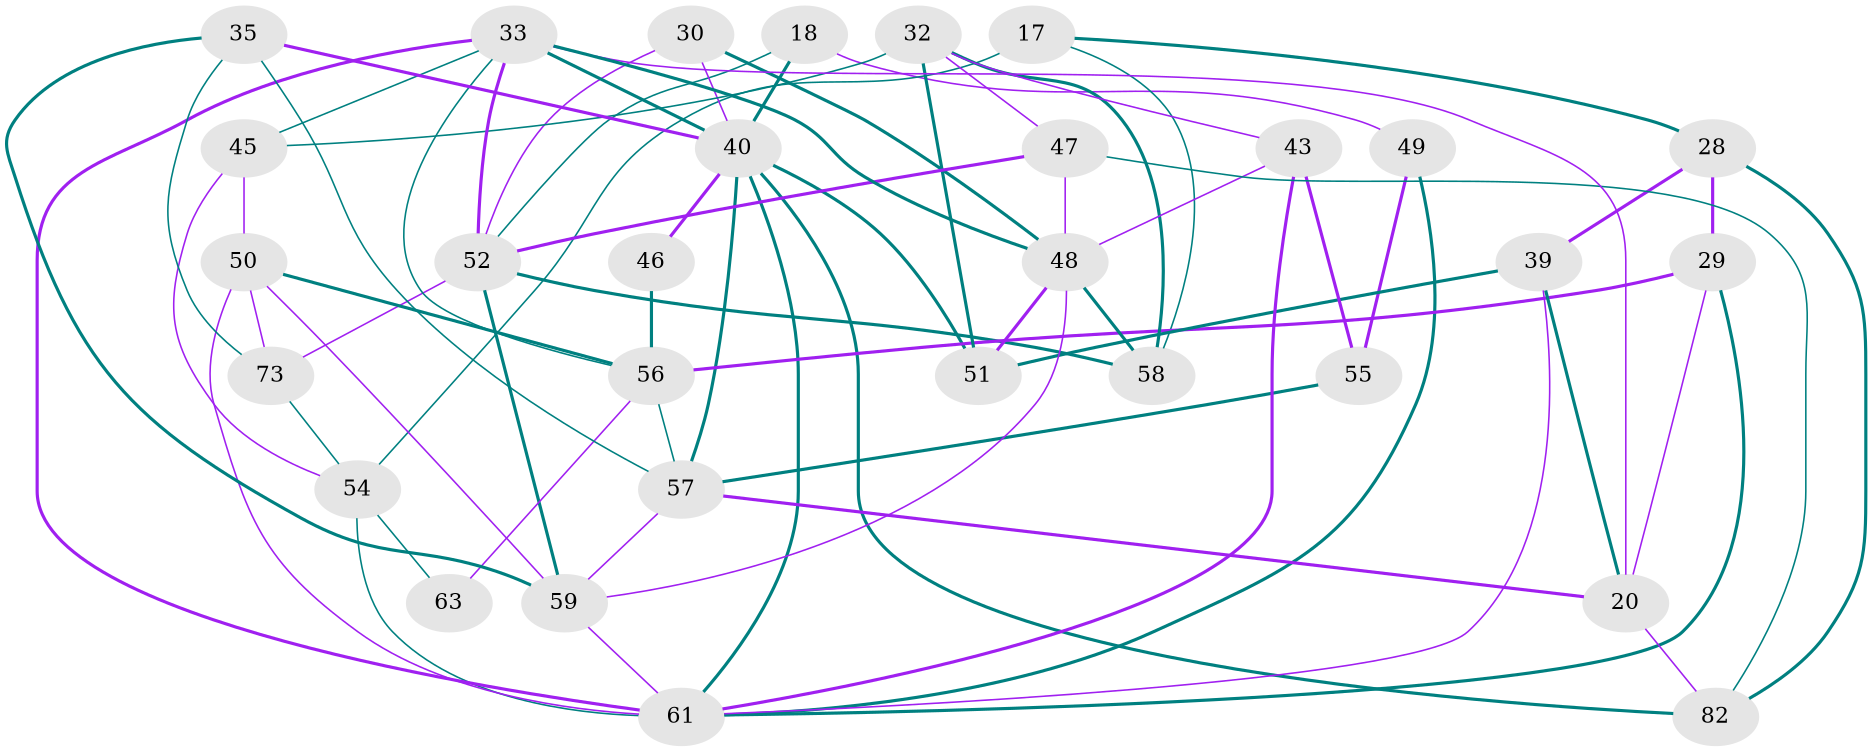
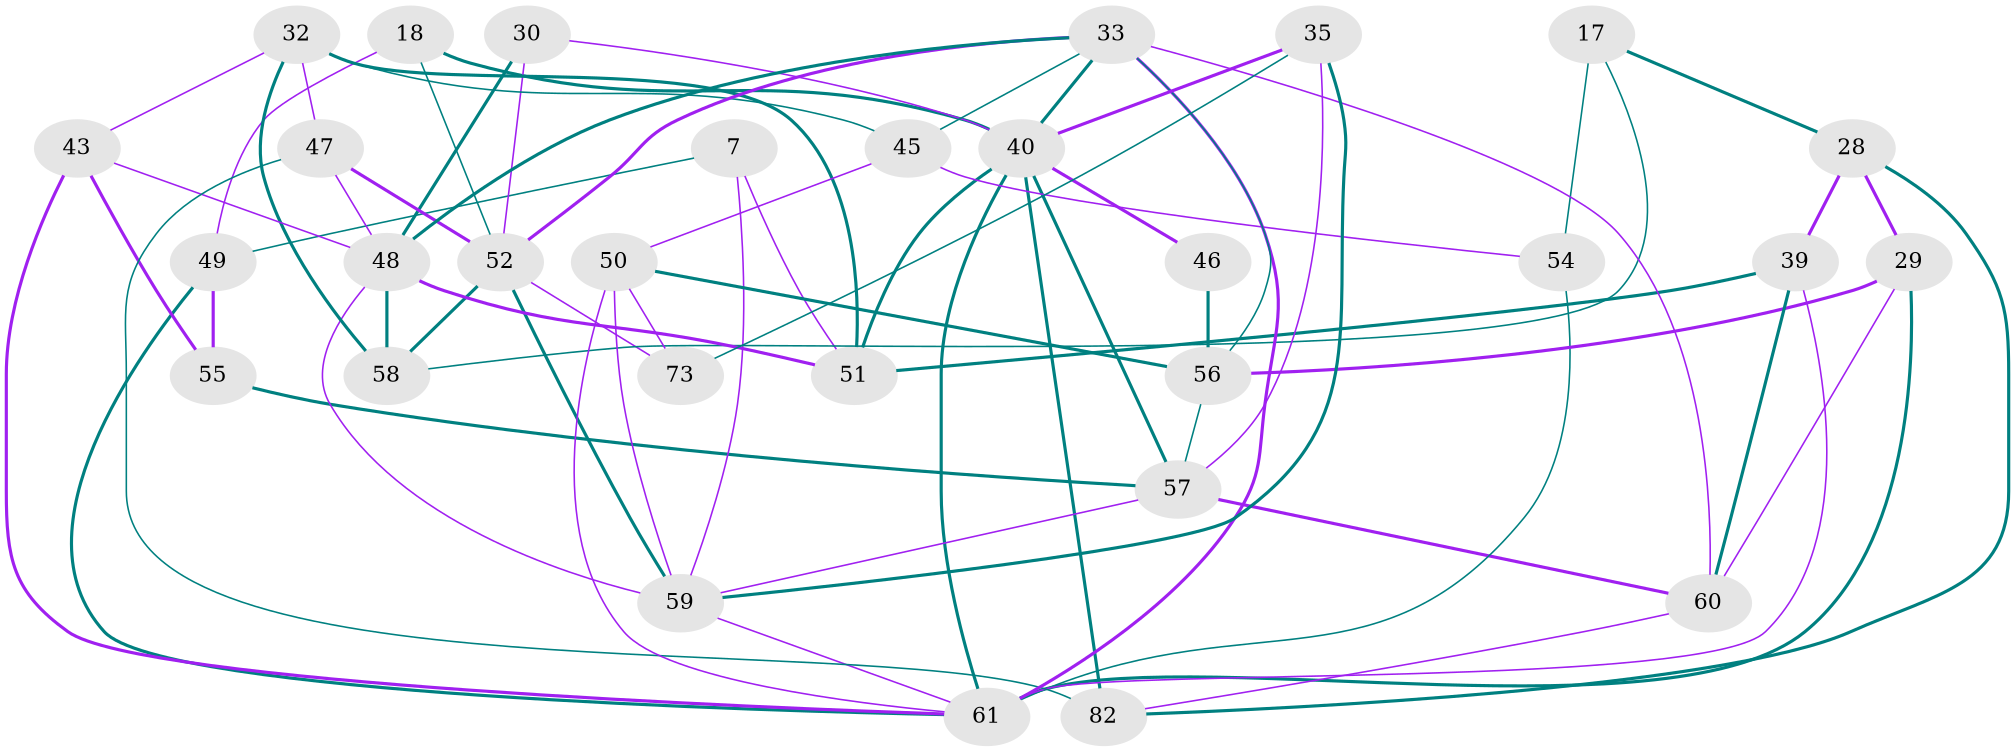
node "7": added
edge "35" -- "57": color teal -> purple
edge "73" -- "54": removed
node "63": removed
node "20": label "20" -> "60"
